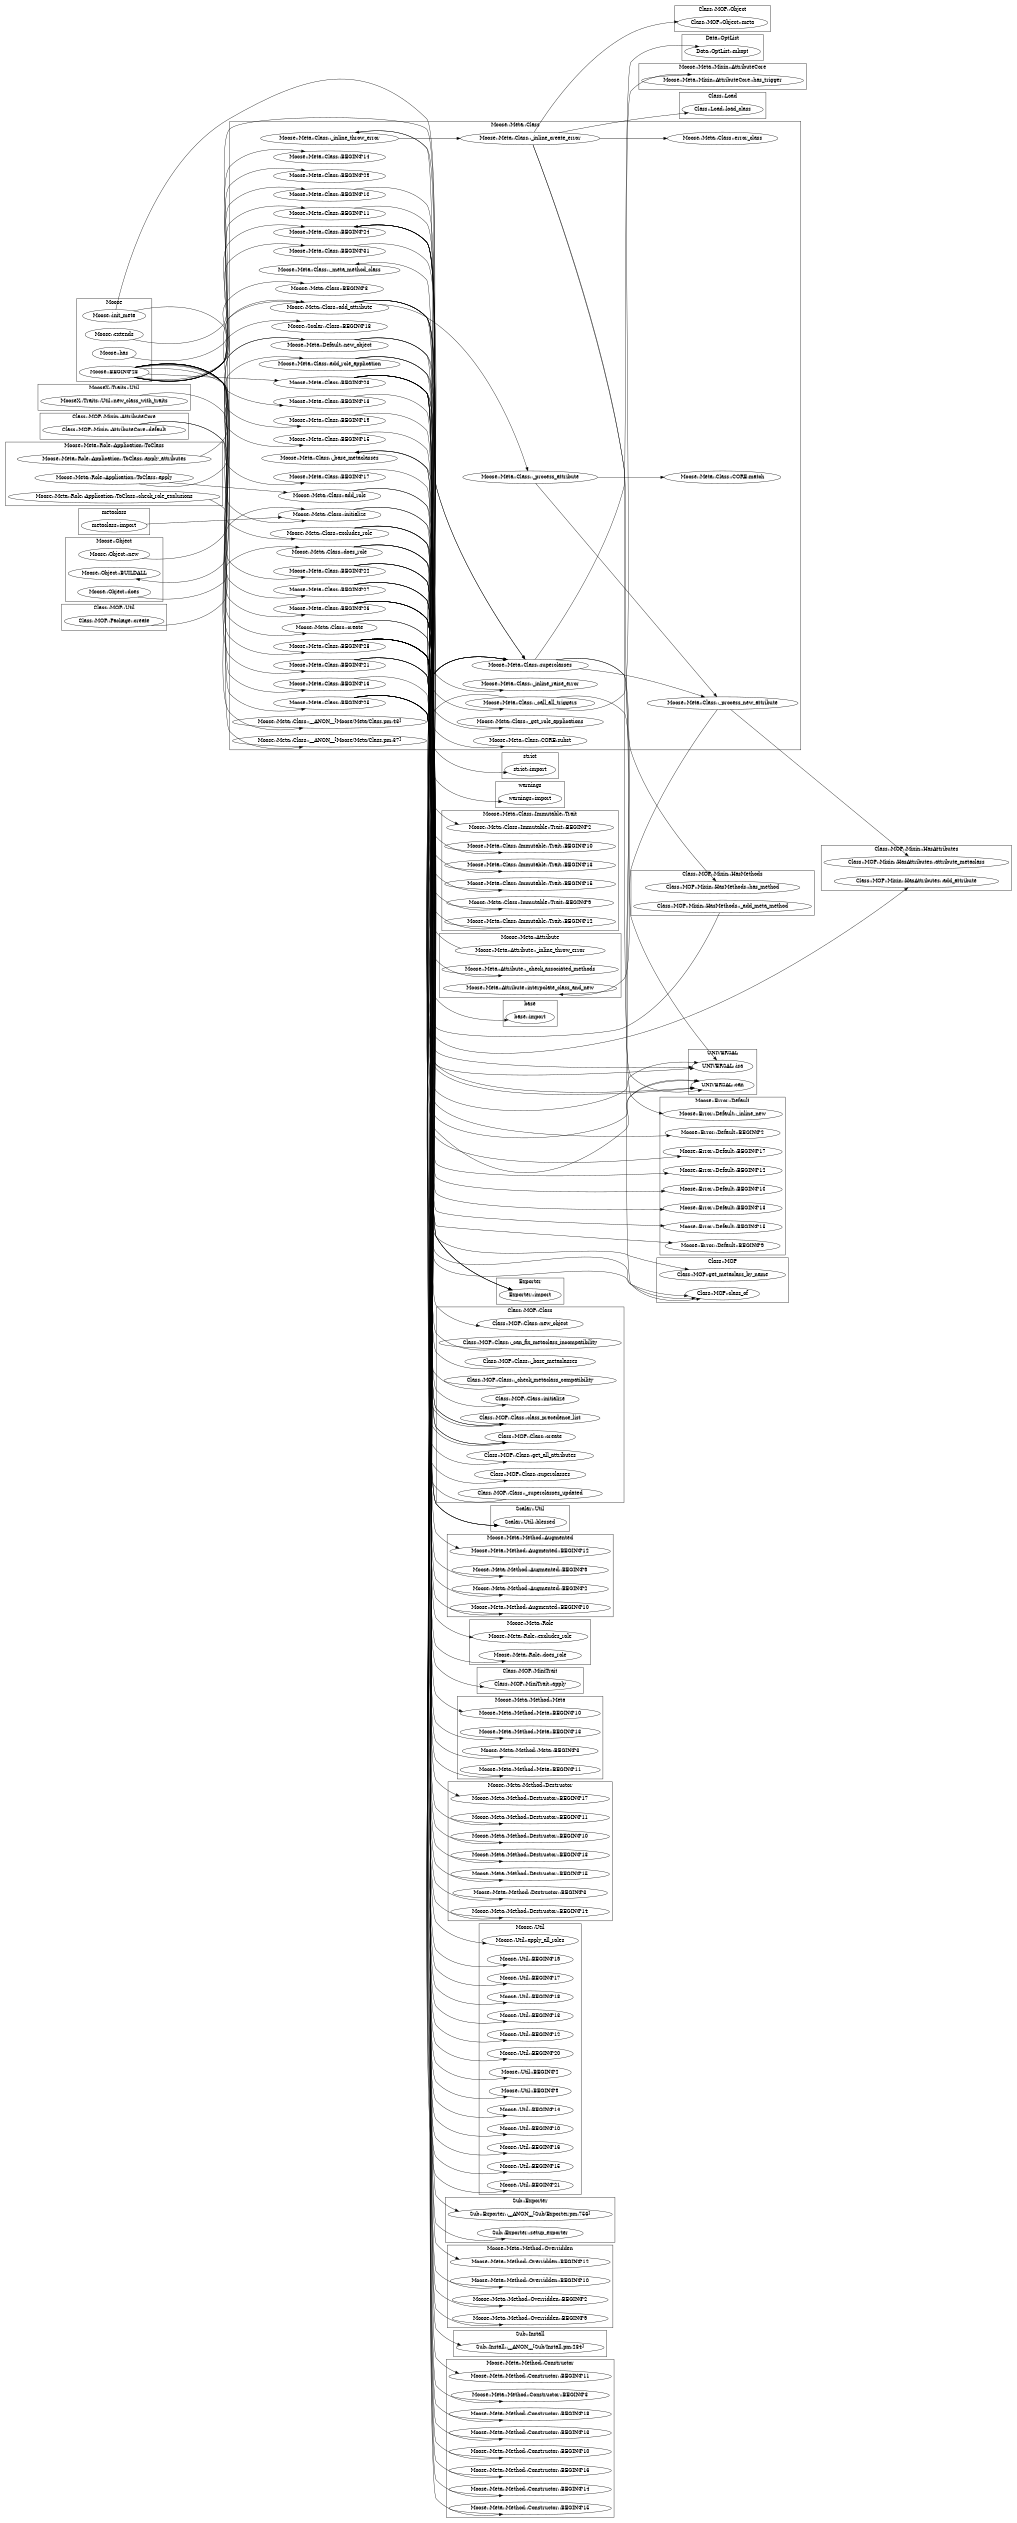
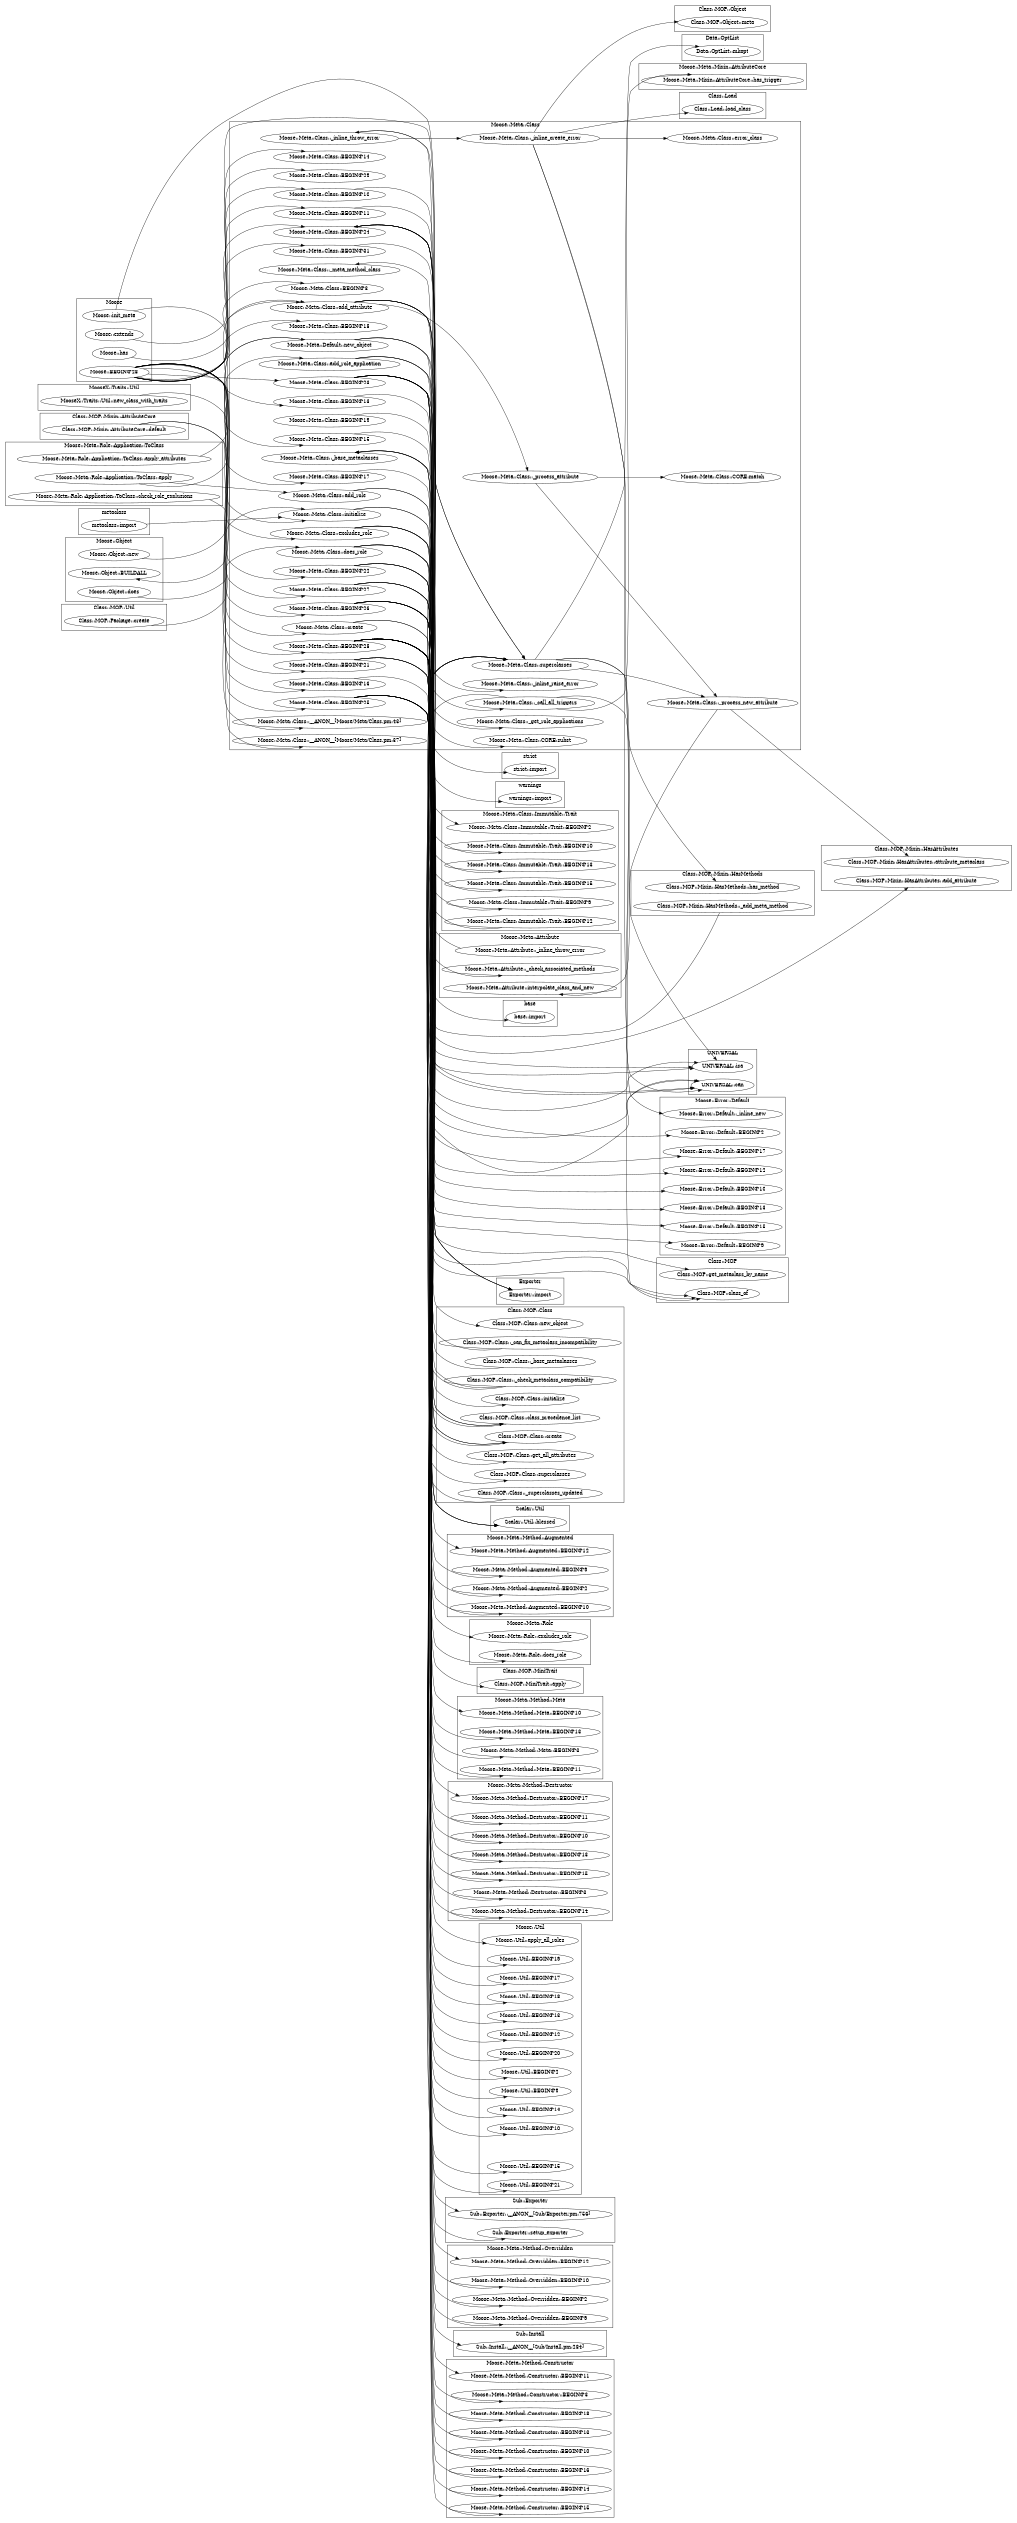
node "Moose::Scalar::Class::BEGIN@18": label "Moose::Scalar::Class::BEGIN@18" -> "Moose::Meta::Class::BEGIN@18"
edge "Moose::BEGIN@28" -> "Moose::Meta::Class::BEGIN@19": removed
edge "Class::MOP::Class::_check_metaclass_compatibility" -> "Moose::Meta::Class::_base_metaclasses": added
node "Moose::Util::BEGIN@16": removed
